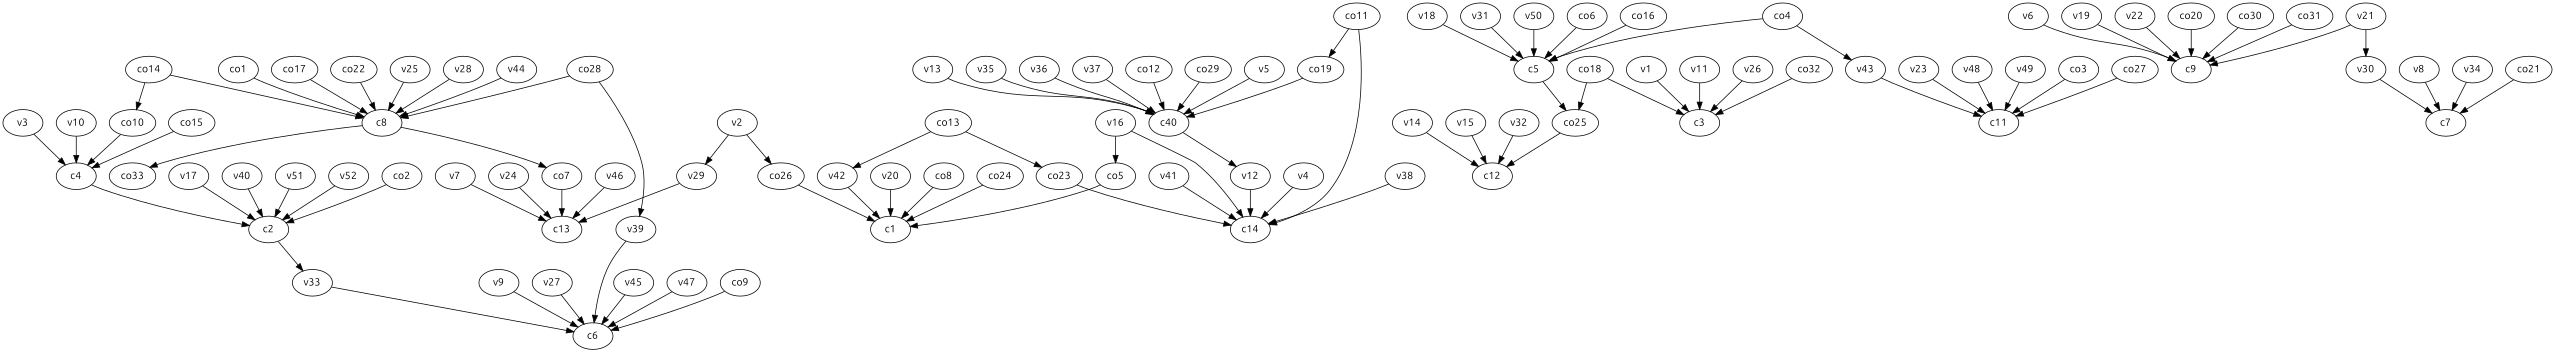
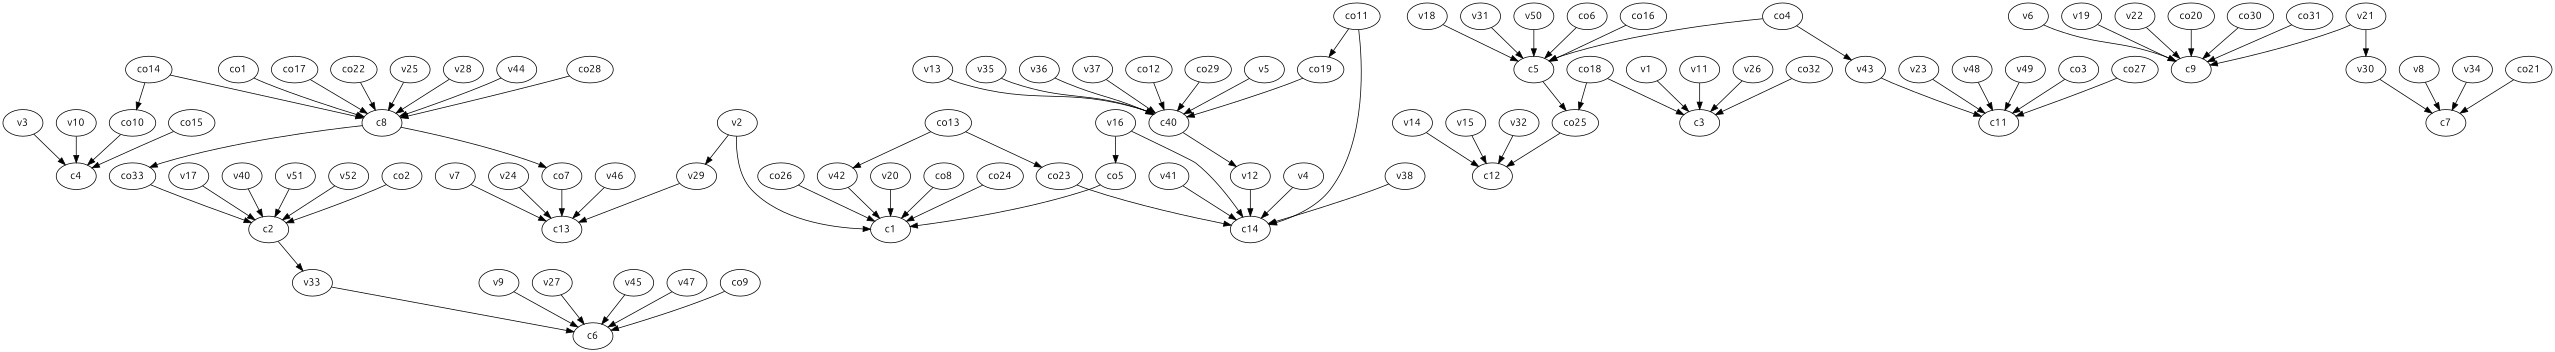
edge "v2" -> "co26": now "v2" -> "c1"
edge "c4" -> "c2": now "co33" -> "c2"
node "v39": removed
